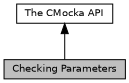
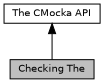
node "Checking Parameters": label "Checking Parameters" -> "Checking The"
